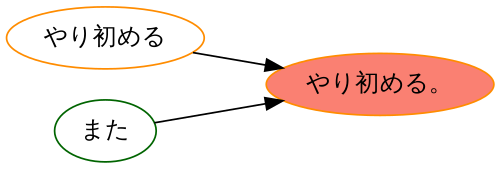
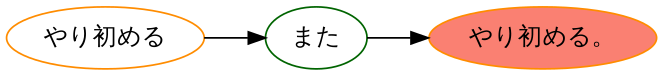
edge "やり初める" -> "やり初める。": now "やり初める" -> "また"
